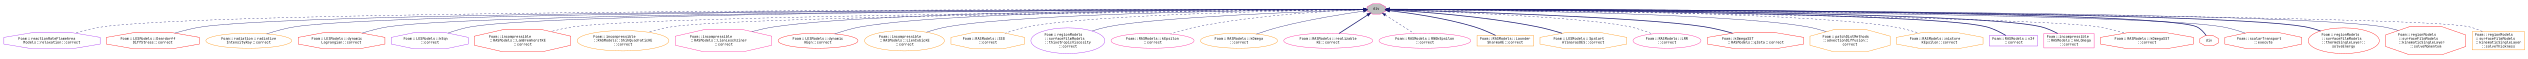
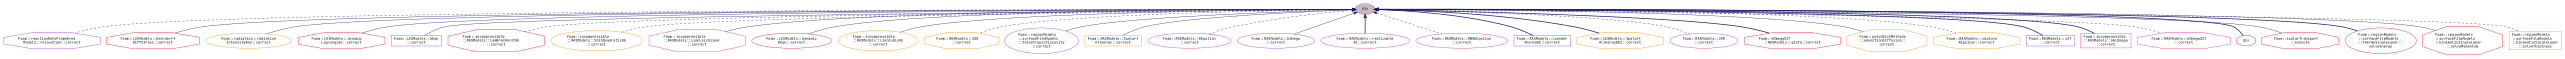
node "Foam::LESModels::kEqn ::correct": shape octagon -> box
node "Foam::RASModels::Spalart Allmaras::correct": added
node "Foam::RASModels::kOmega ::correct": color darkorange -> purple
node "Foam::RASModels::Launder SharmaKE::correct": color darkorange -> purple
node "Foam::RASModels::kOmegaSST ::correct": color red -> deeppink
